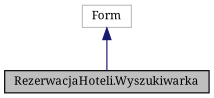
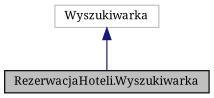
node "Form": label "Form" -> "Wyszukiwarka"
